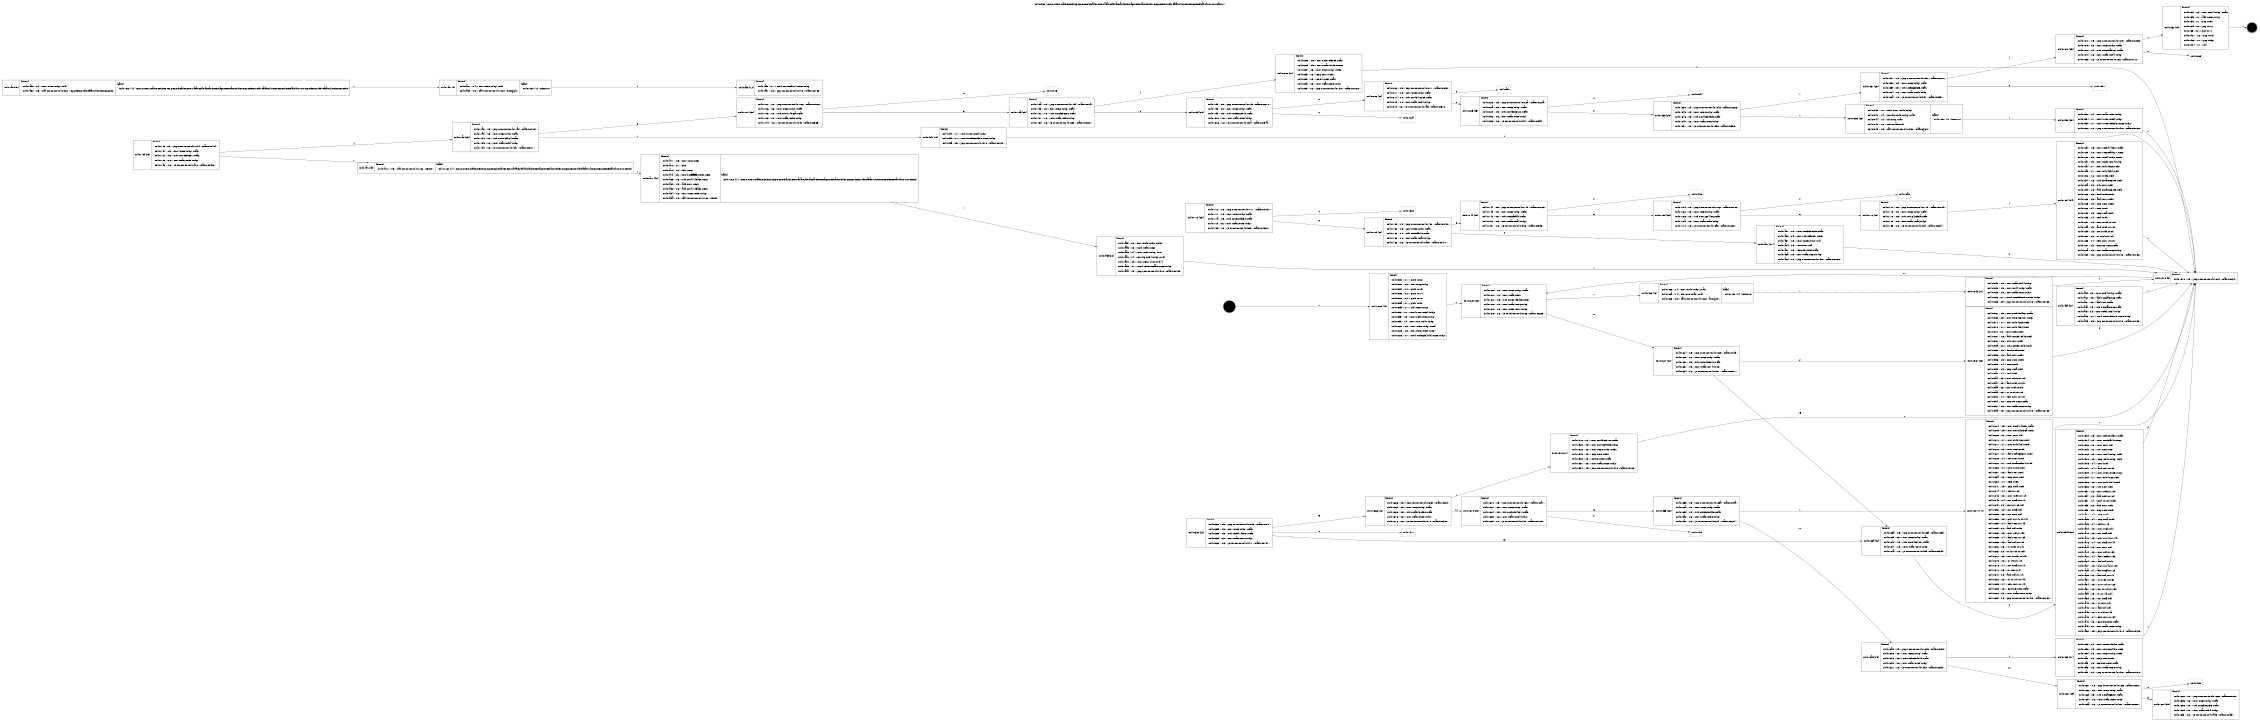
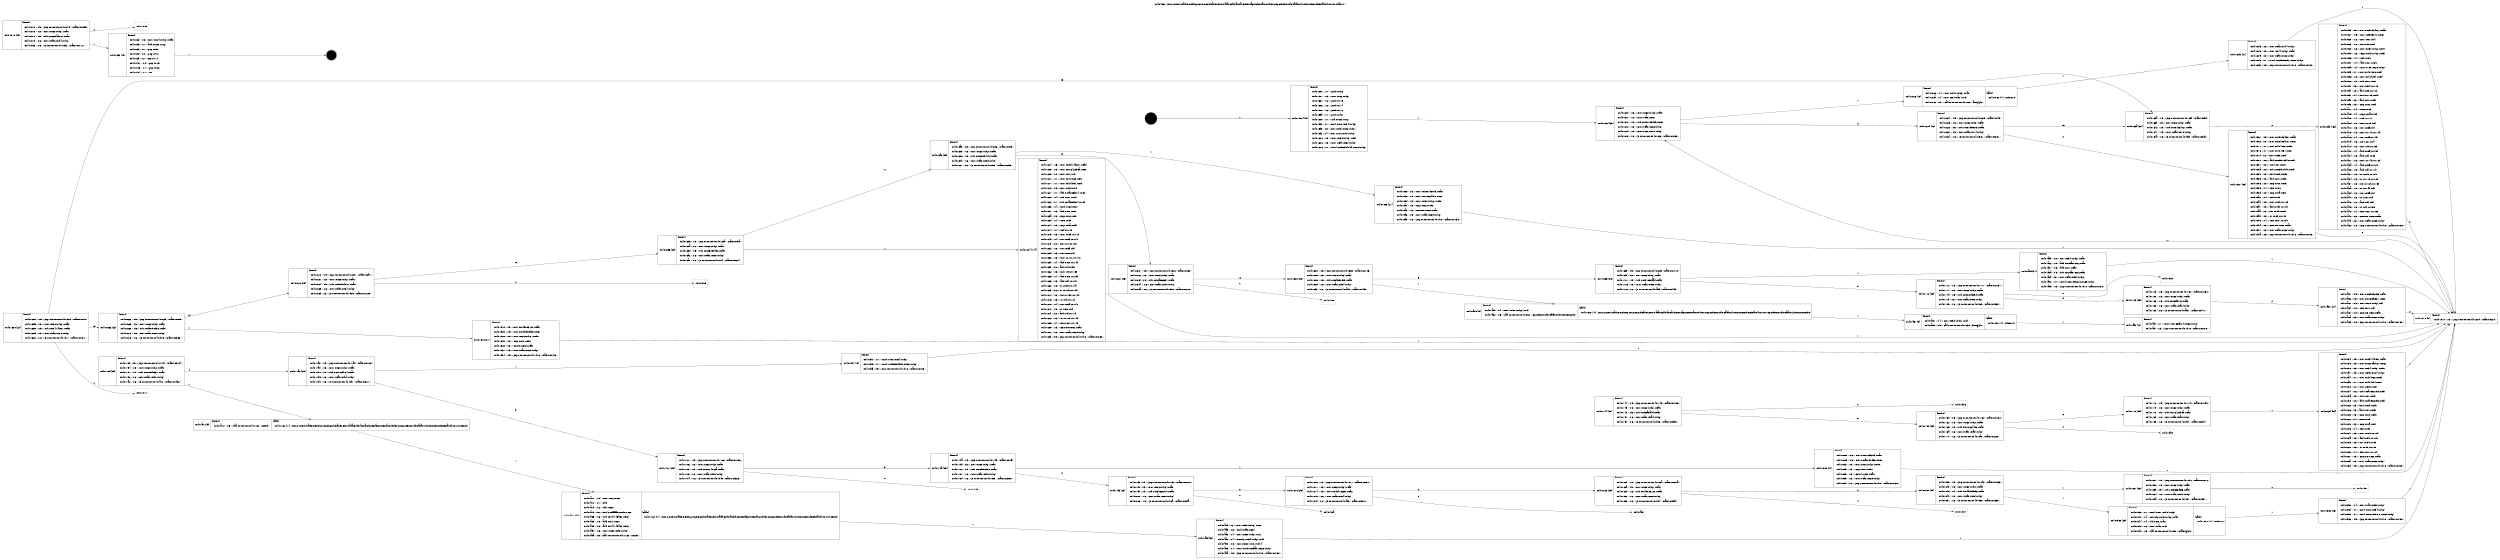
edge "0x401857 [25]" -> "0x401870 [25]": removed, label "1"
edge "0x40172b [25]" -> "0x401744 [25]": removed, label "6"
node "0x4016f9 [25]": added
edge "0x4016e0 [25]" -> "0x401ade [9]": added, label "1"
